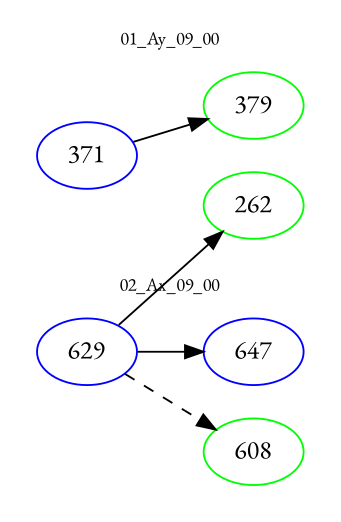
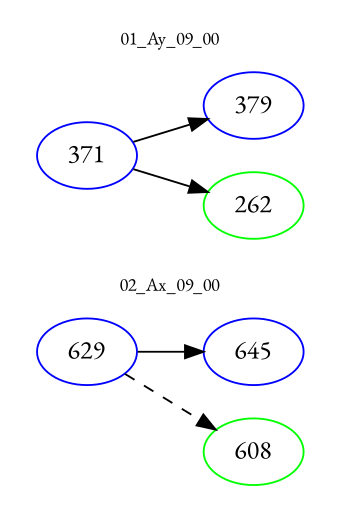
node "379": color green -> blue
edge "629" -> "262": now "371" -> "262"
node "647": label "647" -> "645"
